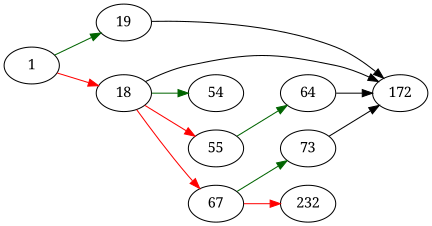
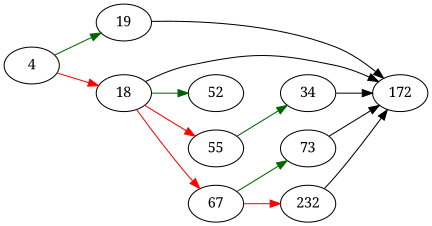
node "1": label "1" -> "4"
node "54": label "54" -> "52"
node "64": label "64" -> "34"
edge "232" -> "172": added
